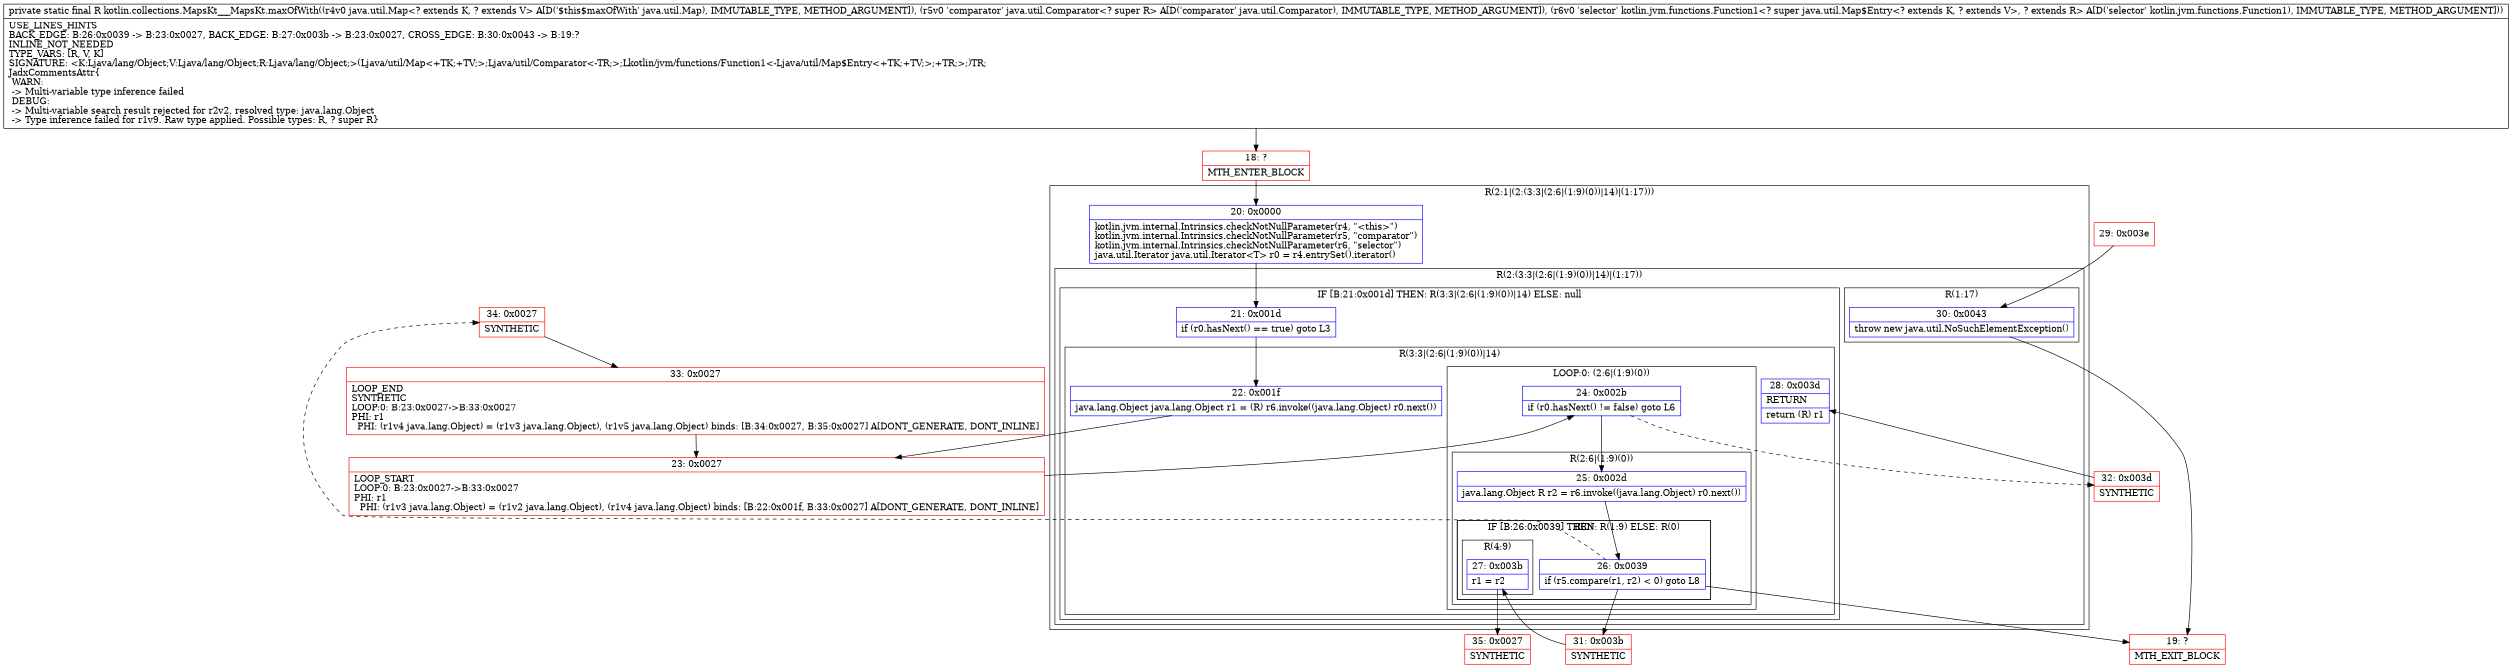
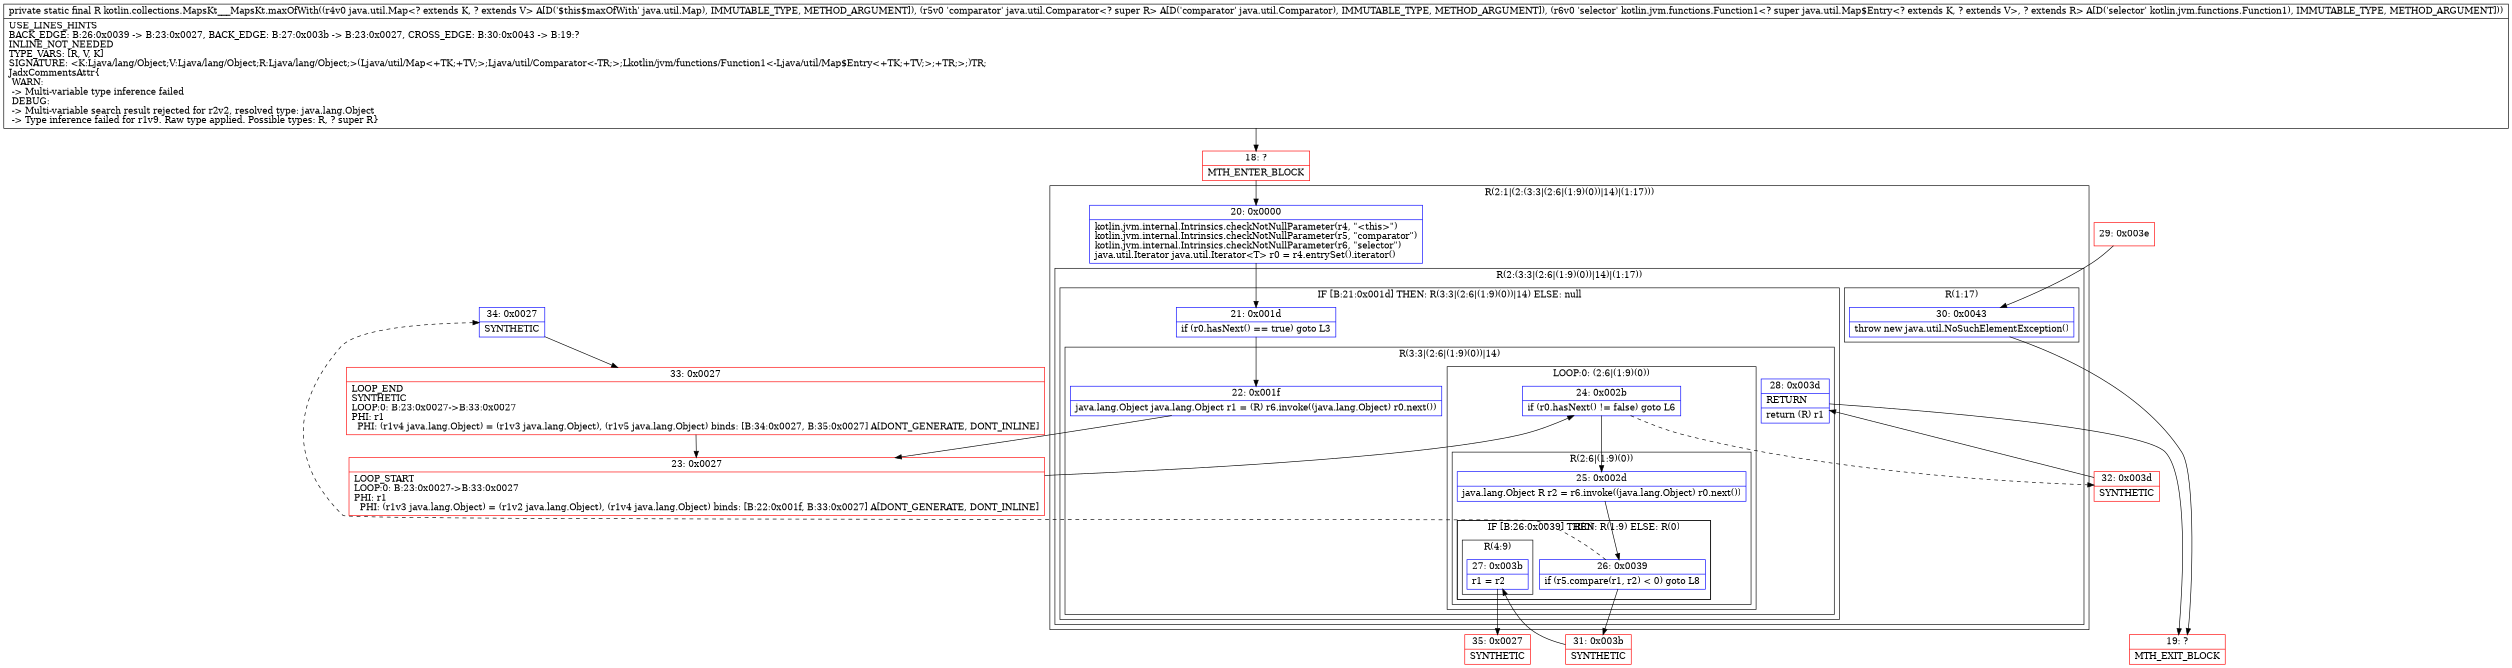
node "34: 0x0027": color red -> blue
edge "26: 0x0039" -> "19: ?": now "28: 0x003d" -> "19: ?"
